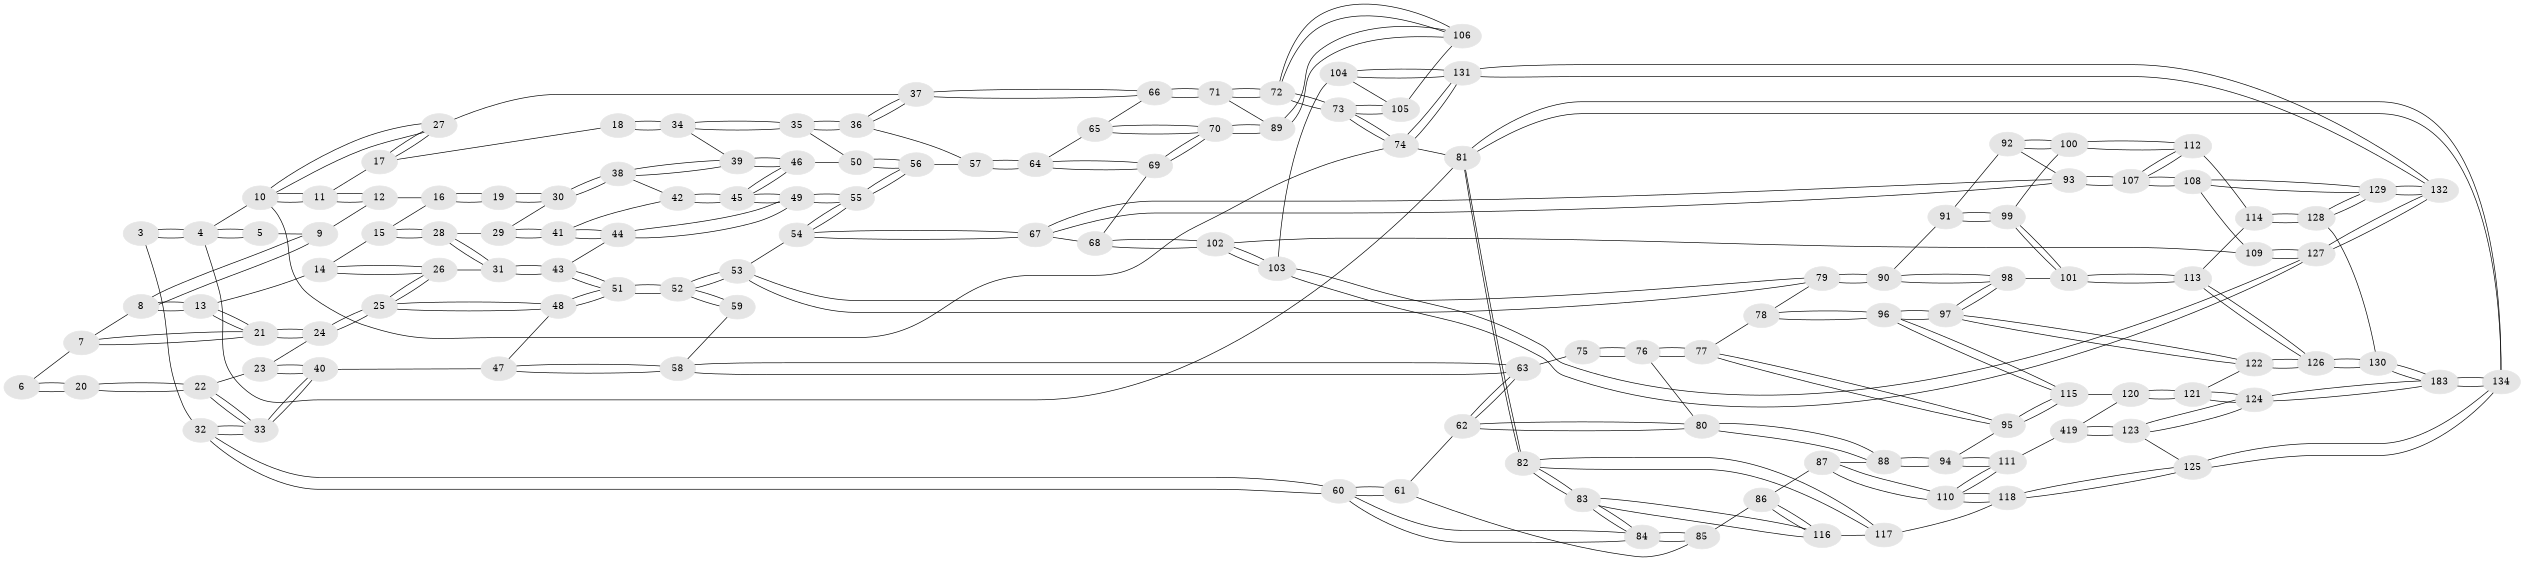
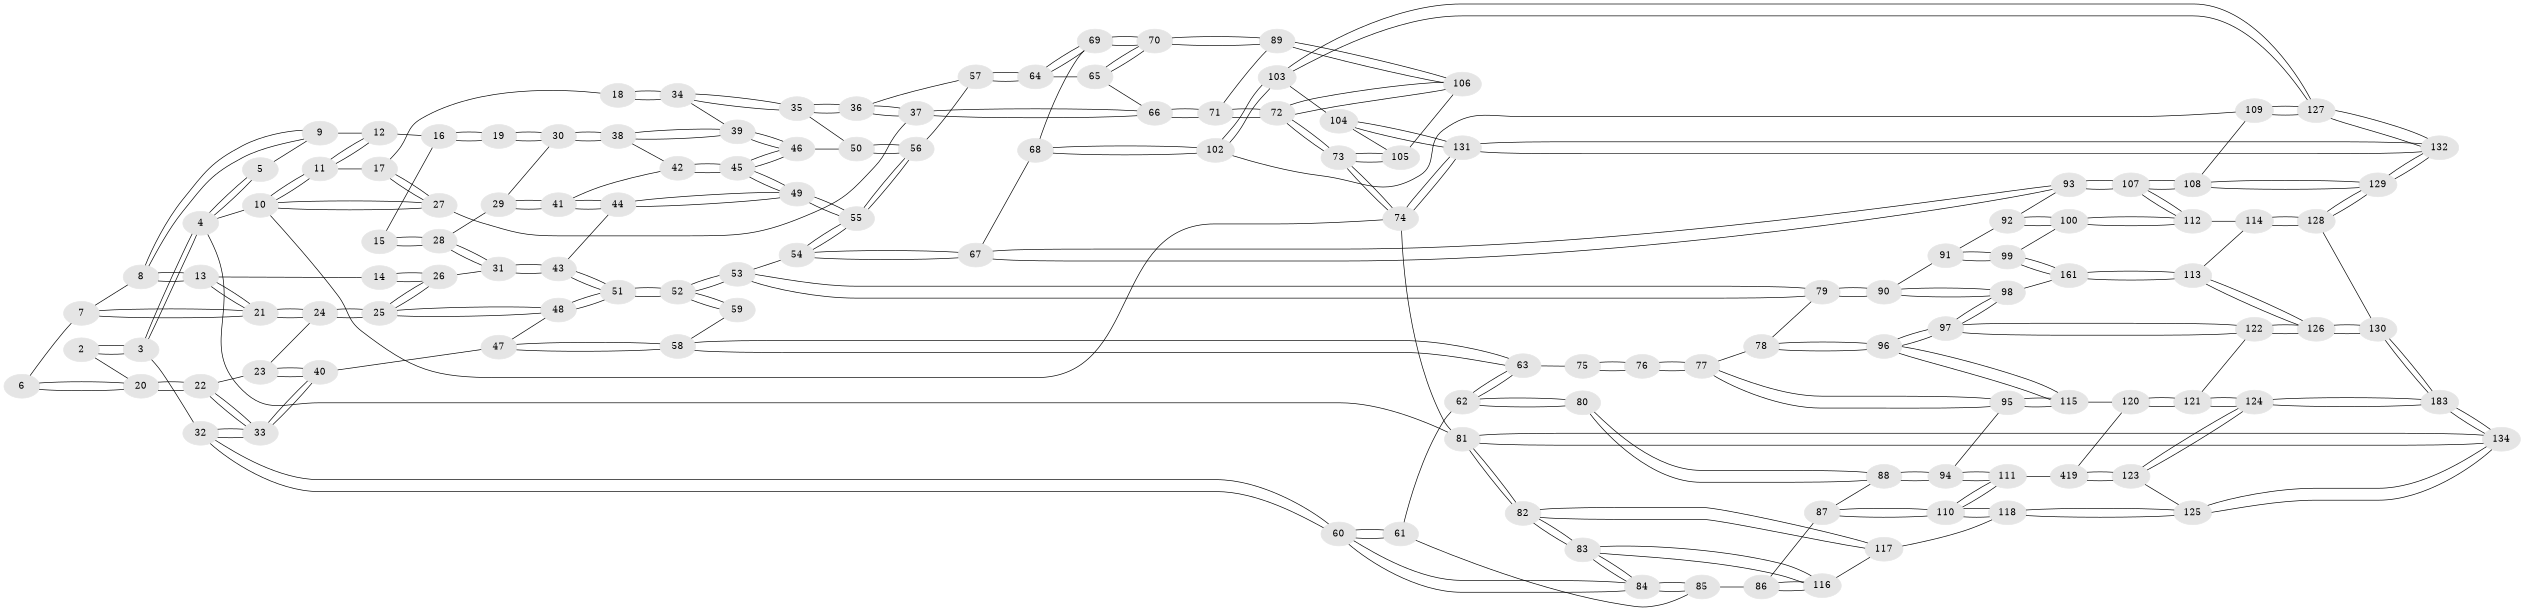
edge "15" -- "14": removed
node "101": label "101" -> "161"
node "2": added
edge "76" -- "80": removed
